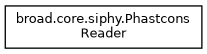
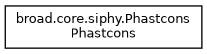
node "broad.core.siphy.Phastcons Reader": label "broad.core.siphy.Phastcons Reader" -> "broad.core.siphy.Phastcons Phastcons"
